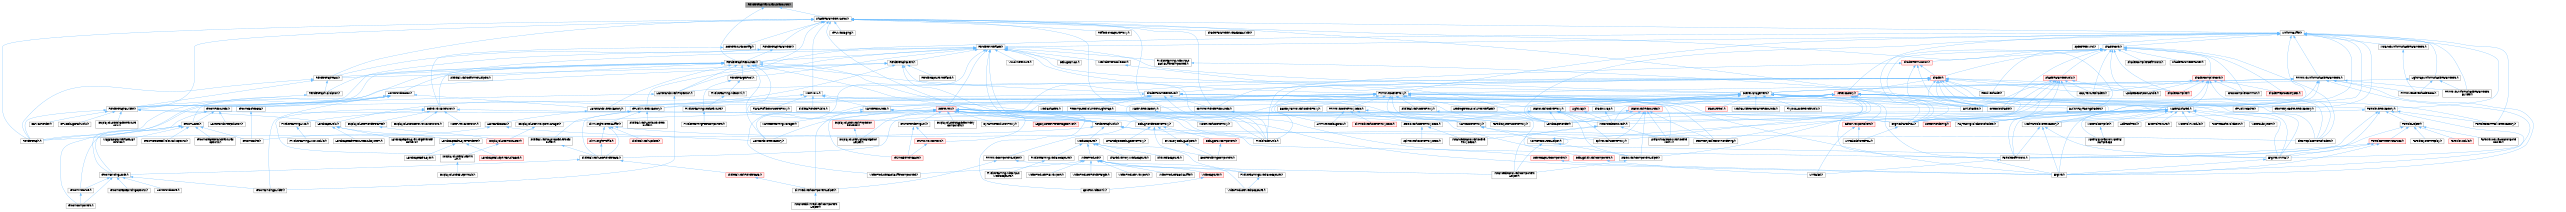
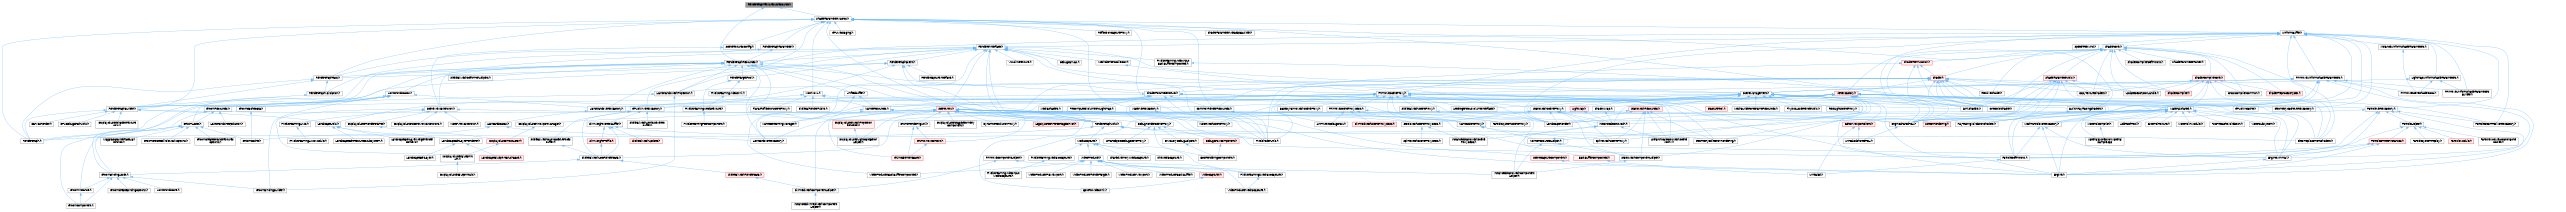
node "UnifiedBuffer.h": added
node "RectLightSceneProxy.h": added
edge "InstancedStaticMesh.h" -> "StaticMeshResources.h": removed
node "DebugSkelMeshComponent.h": label "DebugSkelMeshComponent.h" -> "BackBufferComposited.h"
